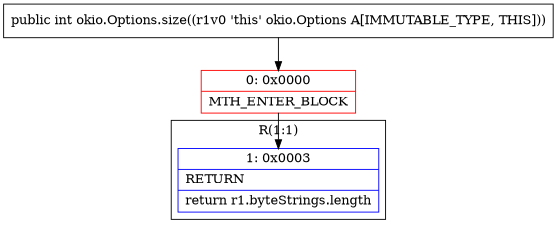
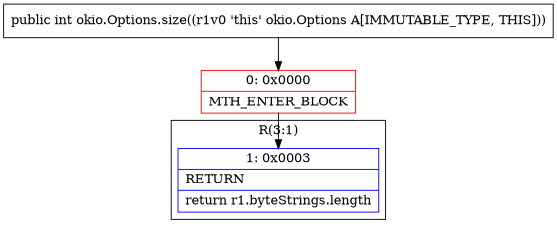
cluster "R(1:1)": label "R(1:1)" -> "R(3:1)"
